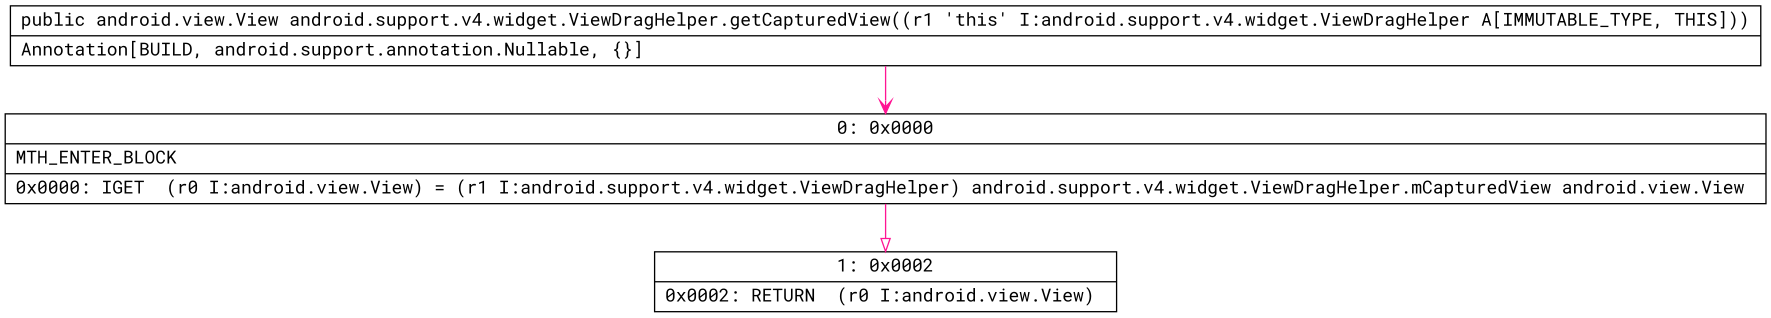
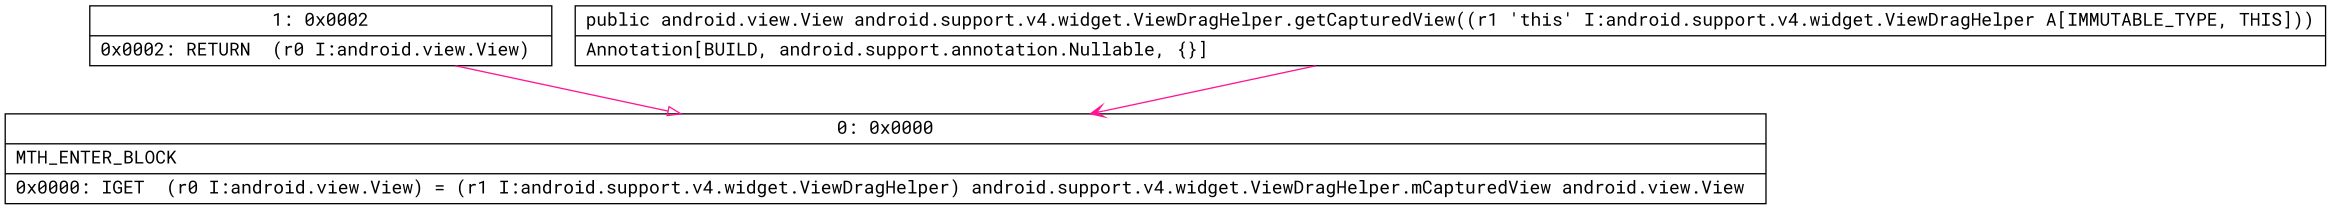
edge "0: 0x0000" -> "1: 0x0002": reversed
